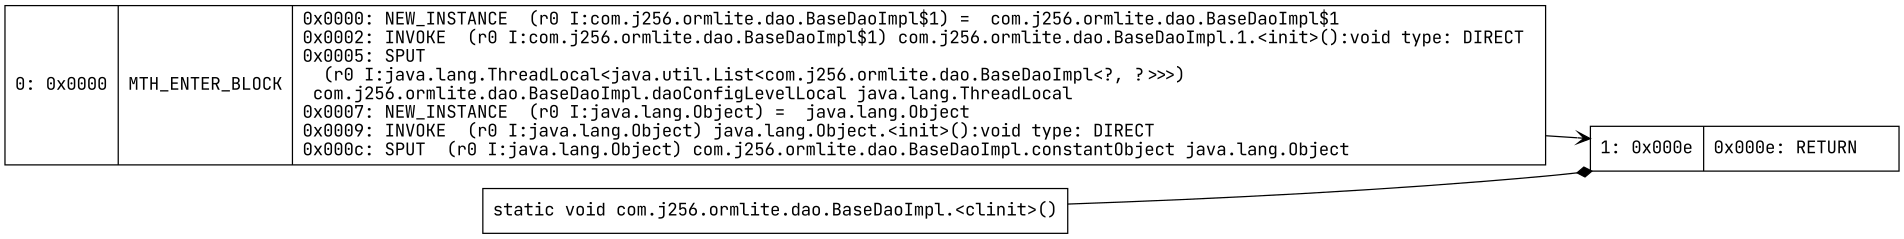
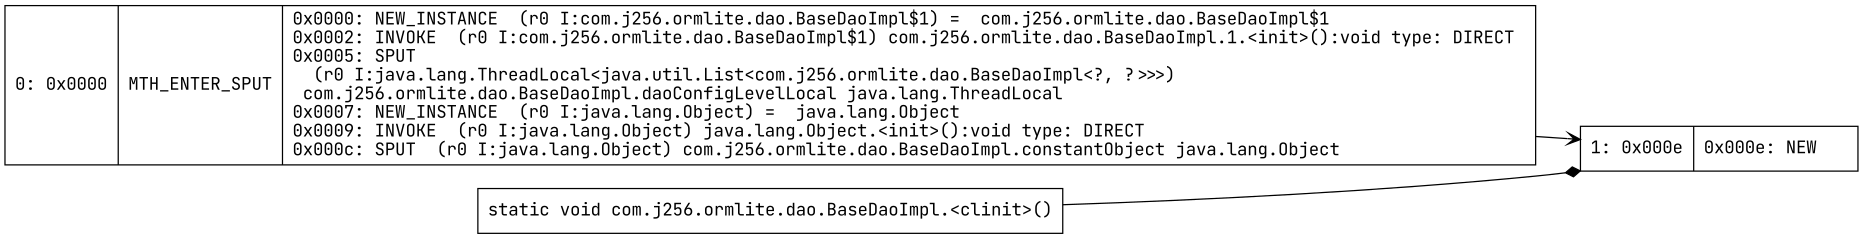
node "0: 0x0000": text "MTH_ENTER_BLOCK" -> "MTH_ENTER_SPUT"
node "1: 0x000e": text "0x000e: RETURN" -> "0x000e: NEW"
